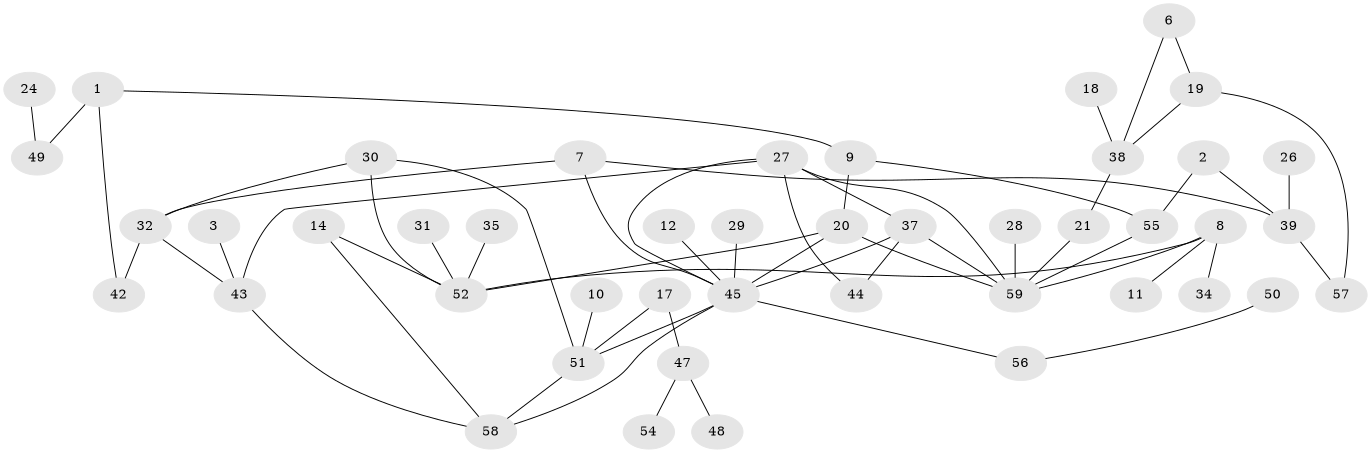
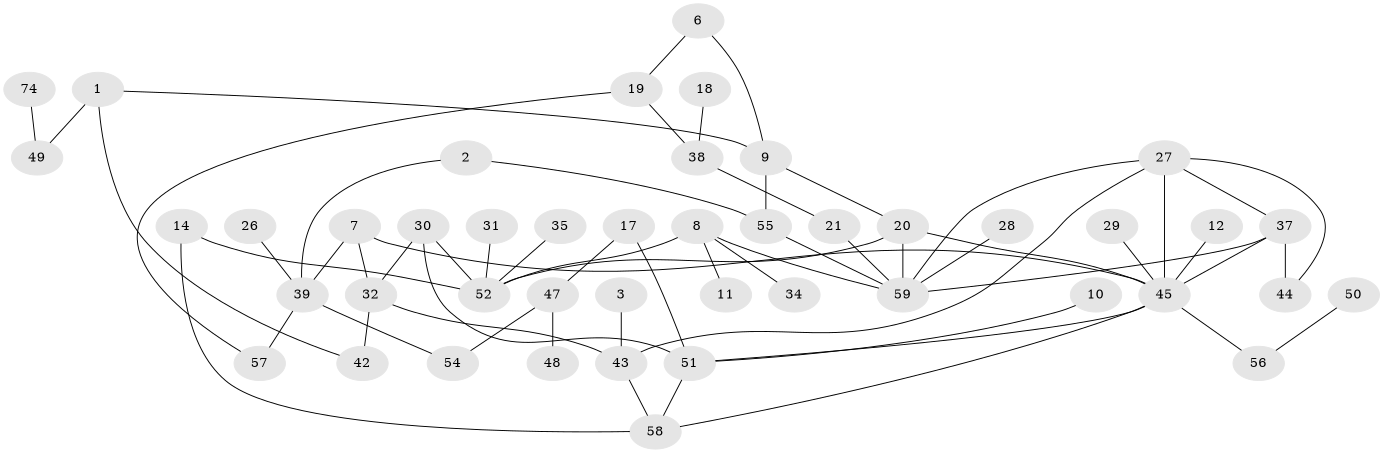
node "24": label "24" -> "74"
edge "6" -- "38": now "6" -- "9"
edge "39" -- "54": added
